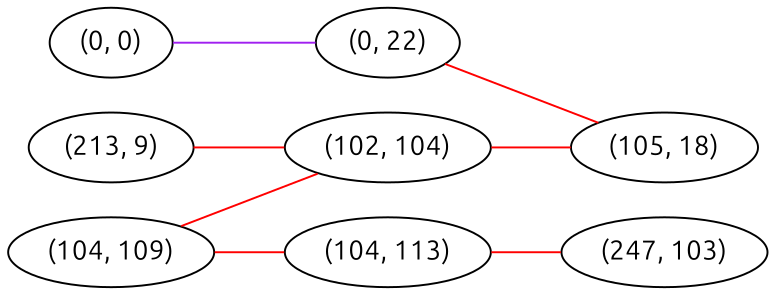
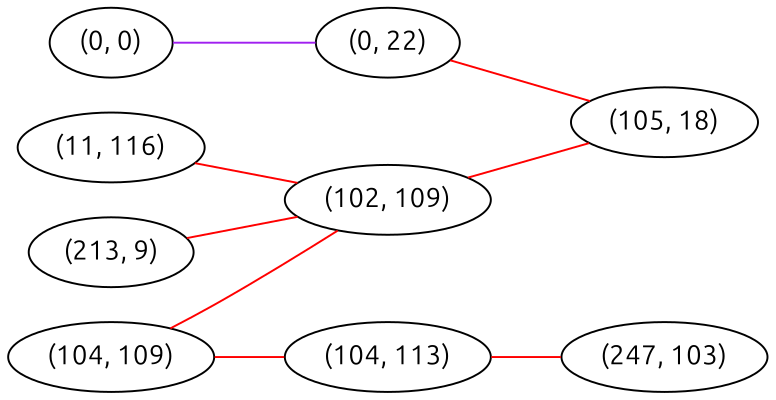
node "(11, 116)": added
node "(102, 104)": label "(102, 104)" -> "(102, 109)"
